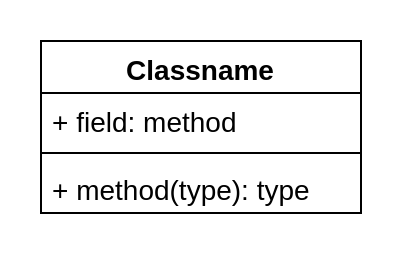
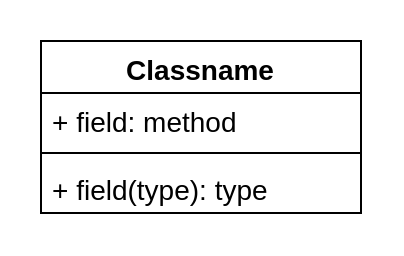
node "+ method(type): type": label "+ method(type): type" -> "+ field(type): type"
